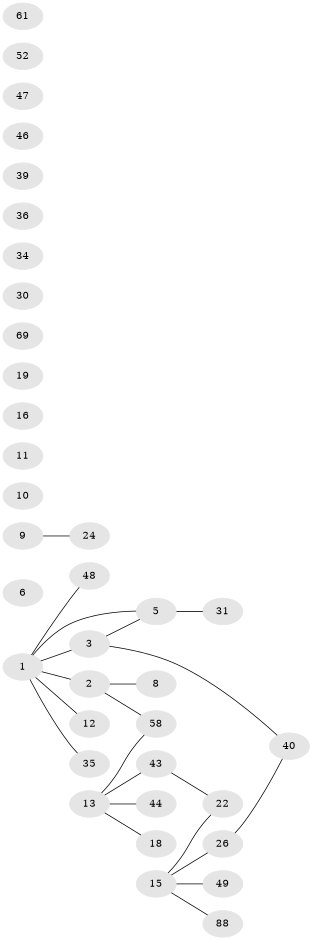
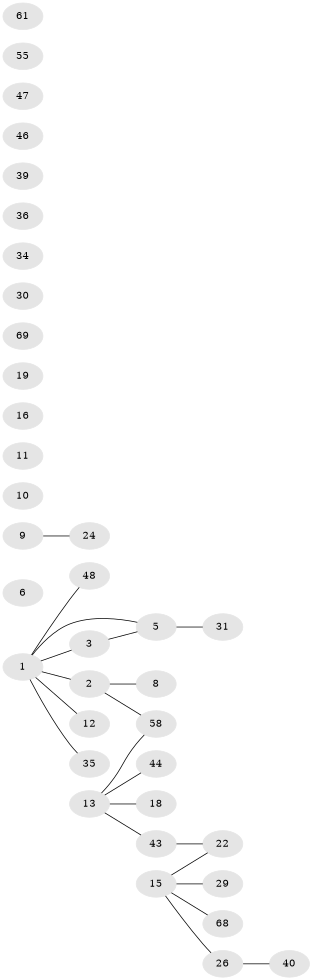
node "52": label "52" -> "55"
edge "3" -- "40": removed
node "49": label "49" -> "29"
node "88": label "88" -> "68"
